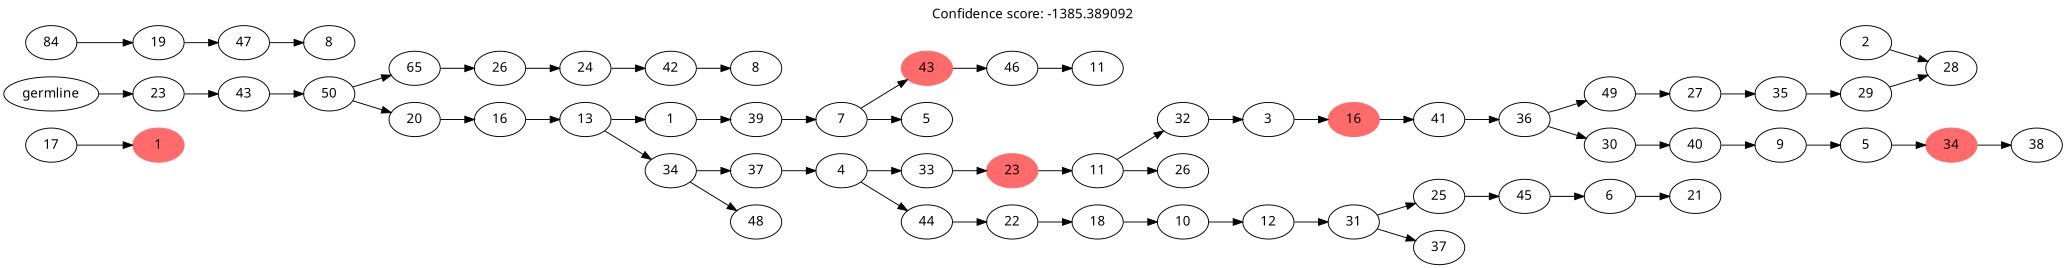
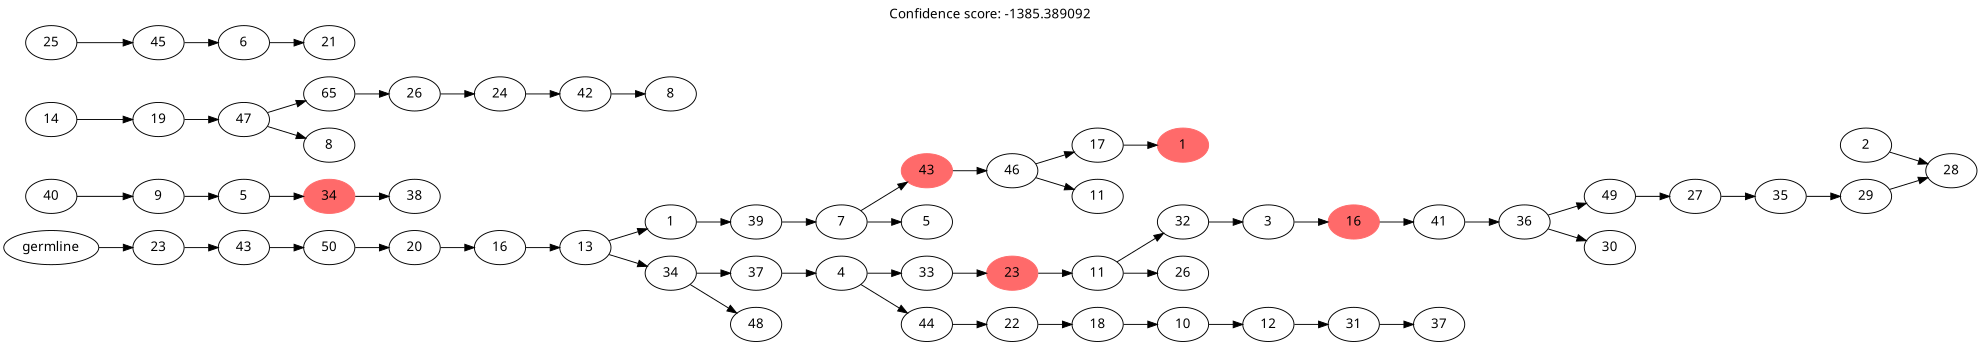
node "84": label "84" -> "14"
edge "50" -> "65": now "47" -> "65"
edge "30" -> "40": removed
edge "46" -> "17": added
edge "31" -> "25": removed
